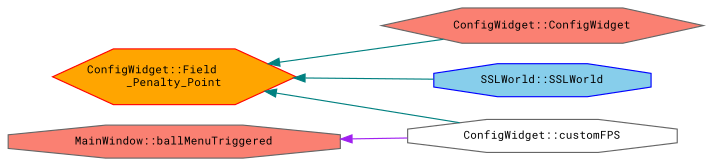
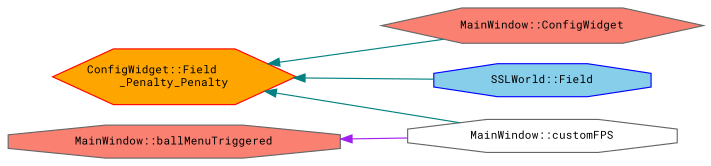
node "ConfigWidget::ConfigWidget": label "ConfigWidget::ConfigWidget" -> "MainWindow::ConfigWidget"
node "ConfigWidget::Field _Penalty_Point": label "ConfigWidget::Field _Penalty_Point" -> "ConfigWidget::Field _Penalty_Penalty"
node "SSLWorld::SSLWorld": label "SSLWorld::SSLWorld" -> "SSLWorld::Field"
node "ConfigWidget::customFPS": label "ConfigWidget::customFPS" -> "MainWindow::customFPS"
